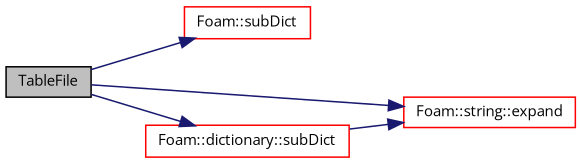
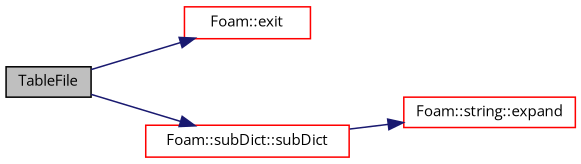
node "Foam::subDict": label "Foam::subDict" -> "Foam::exit"
edge "TableFile" -> "Foam::string::expand": removed
node "Foam::dictionary::subDict": label "Foam::dictionary::subDict" -> "Foam::subDict::subDict"
